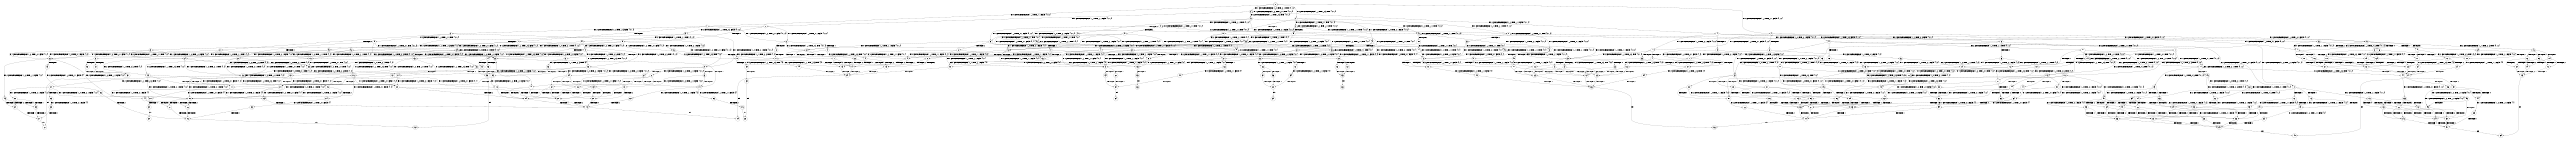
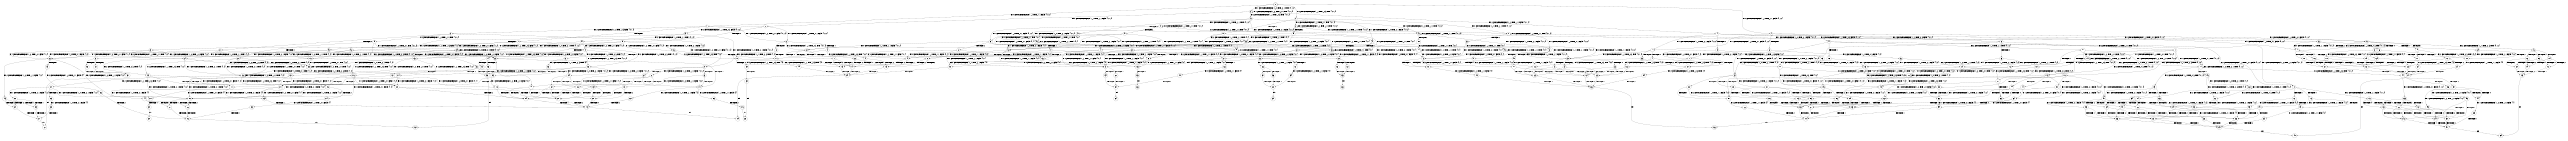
edge "295" -> "293": now "295" -> "248"
